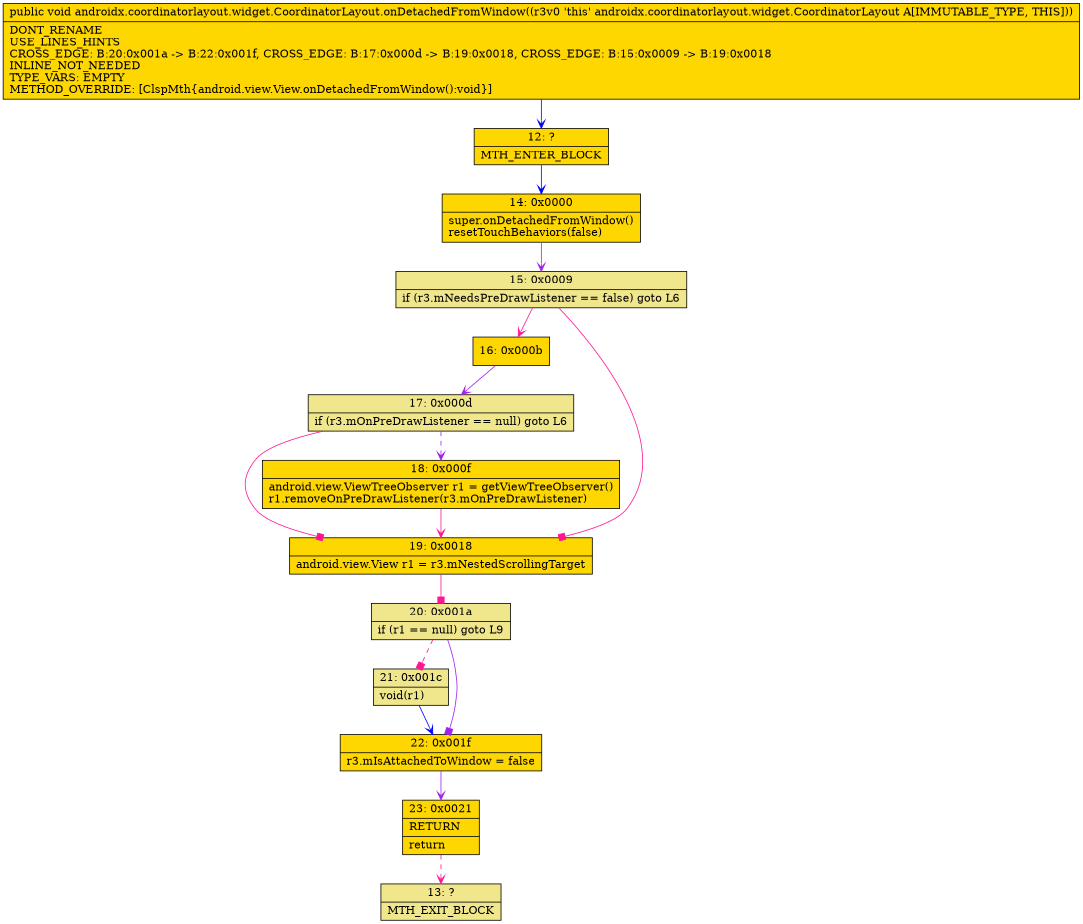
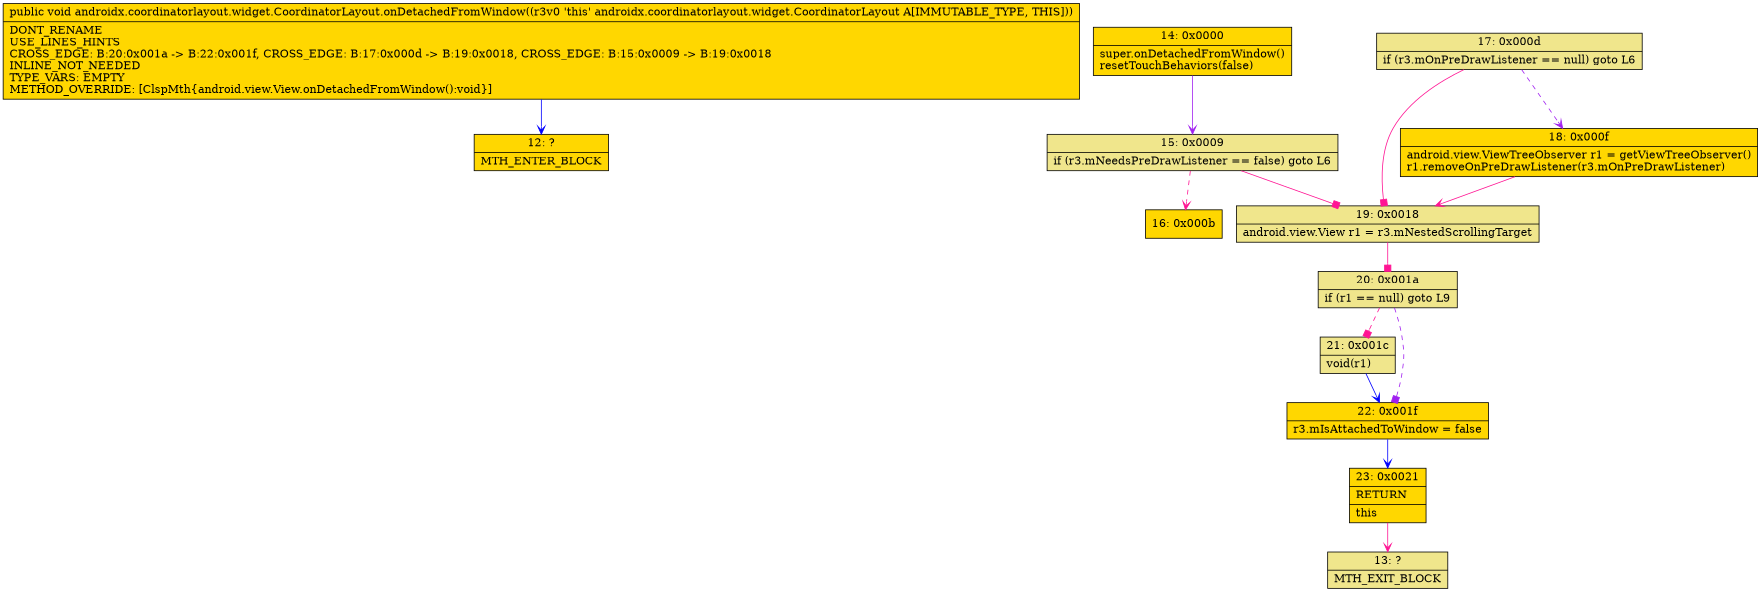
edge "12: ?" -> "14: 0x0000": removed
edge "15: 0x0009" -> "16: 0x000b": style solid -> dashed
edge "16: 0x000b" -> "17: 0x000d": removed
node "19: 0x0018": fillcolor gold -> khaki
edge "20: 0x001a" -> "22: 0x001f": style solid -> dashed
edge "22: 0x001f" -> "23: 0x0021": color purple -> blue
node "23: 0x0021": text "return" -> "this"
edge "23: 0x0021" -> "13: ?": style dashed -> solid
